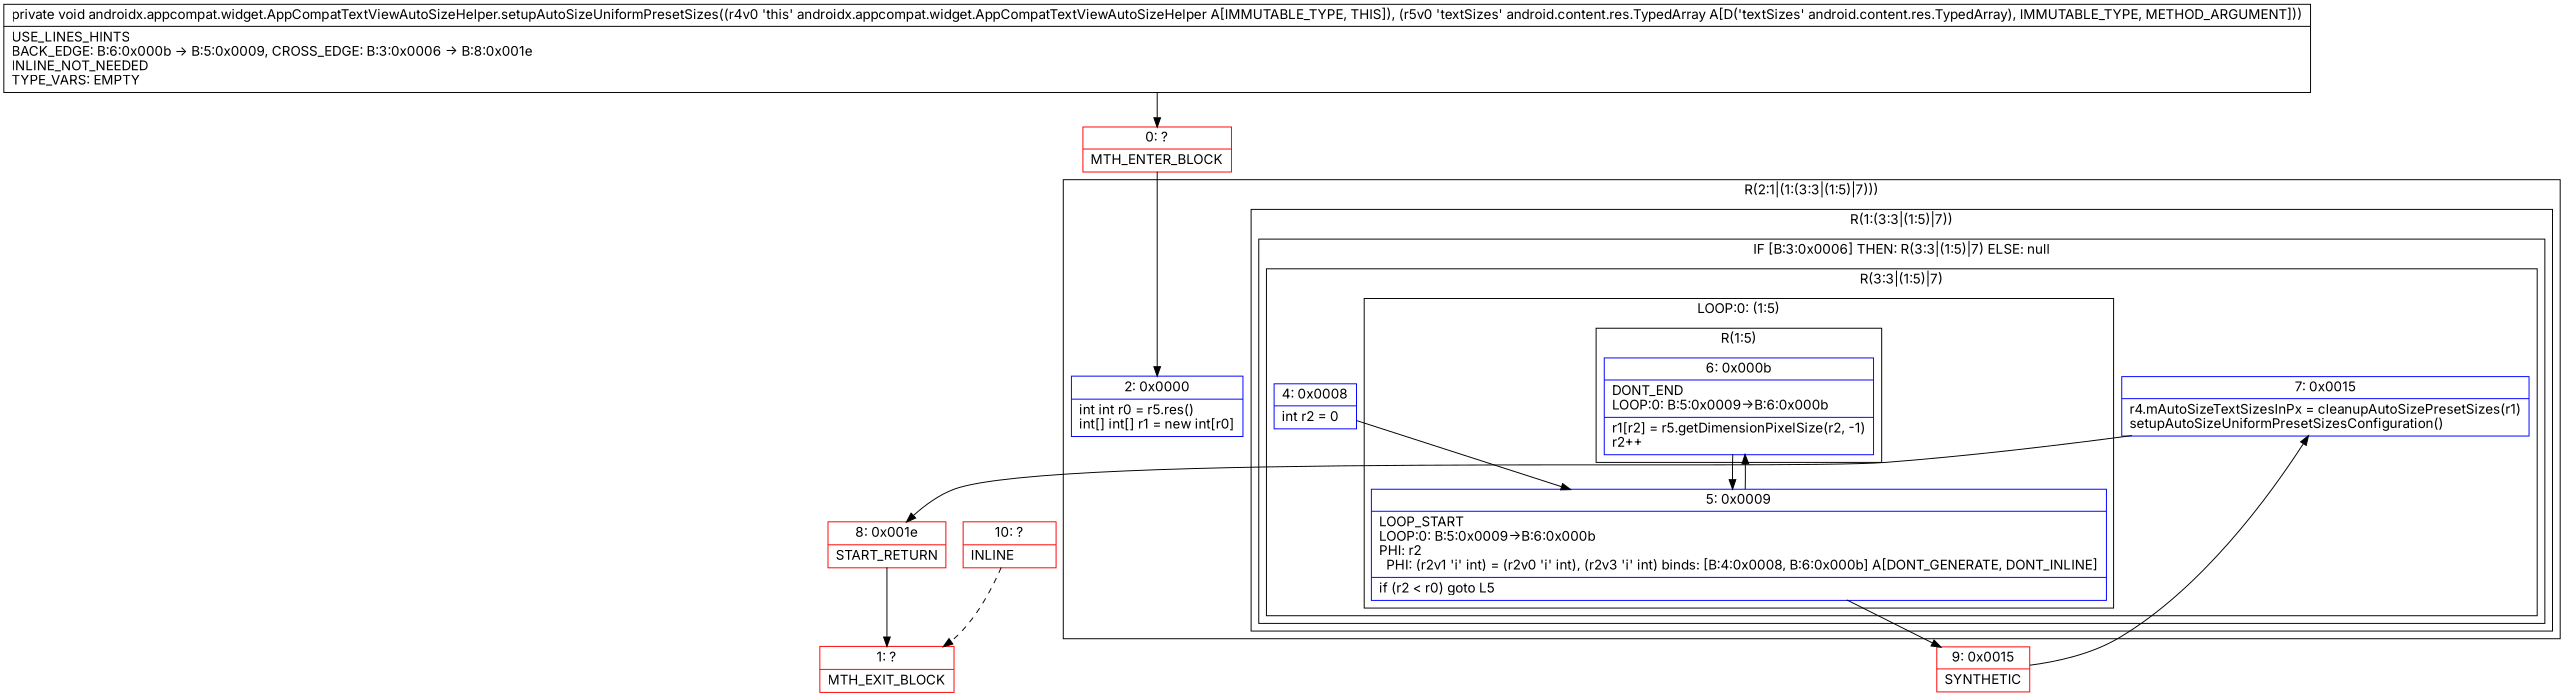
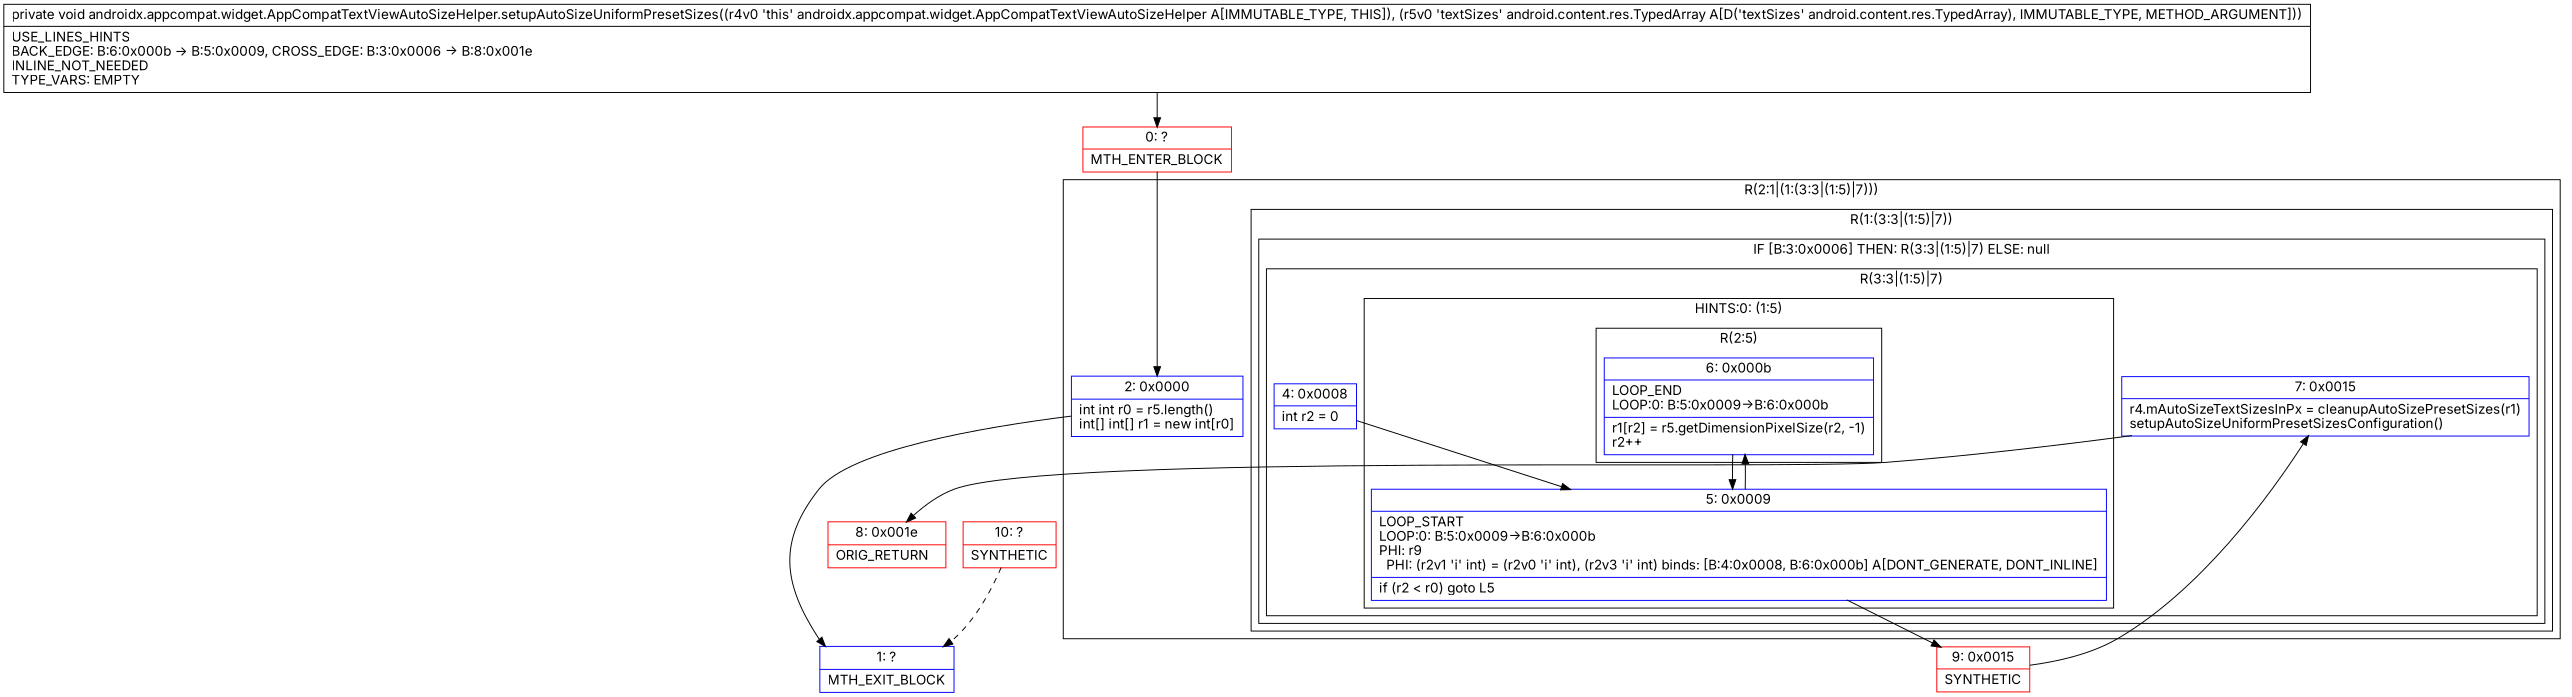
cluster "LOOP:0: (1:5)": label "LOOP:0: (1:5)" -> "HINTS:0: (1:5)"
cluster "R(1:5)": label "R(1:5)" -> "R(2:5)"
node "6: 0x000b": text "DONT_END" -> "LOOP_END"
node "2: 0x0000": text "int int r0 = r5.res()" -> "int int r0 = r5.length()"
node "5: 0x0009": text "PHI: r2" -> "PHI: r9"
node "8: 0x001e": text "START_RETURN" -> "ORIG_RETURN"
node "10: ?": text "INLINE" -> "SYNTHETIC"
edge "8: 0x001e" -> "1: ?": now "2: 0x0000" -> "1: ?"
node "1: ?": color red -> blue
